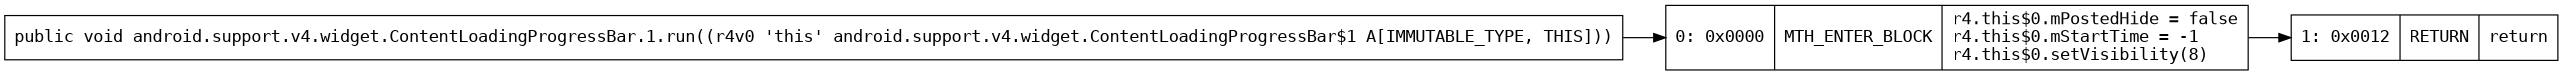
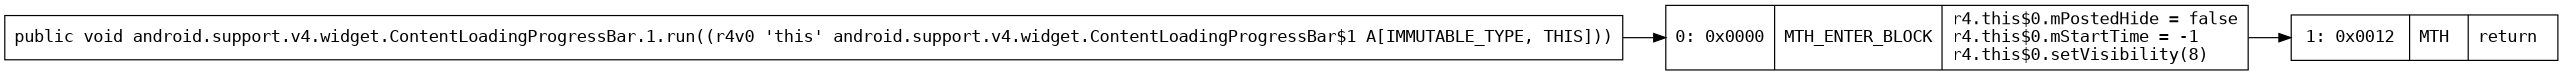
node "1: 0x0012": text "RETURN" -> "MTH"
